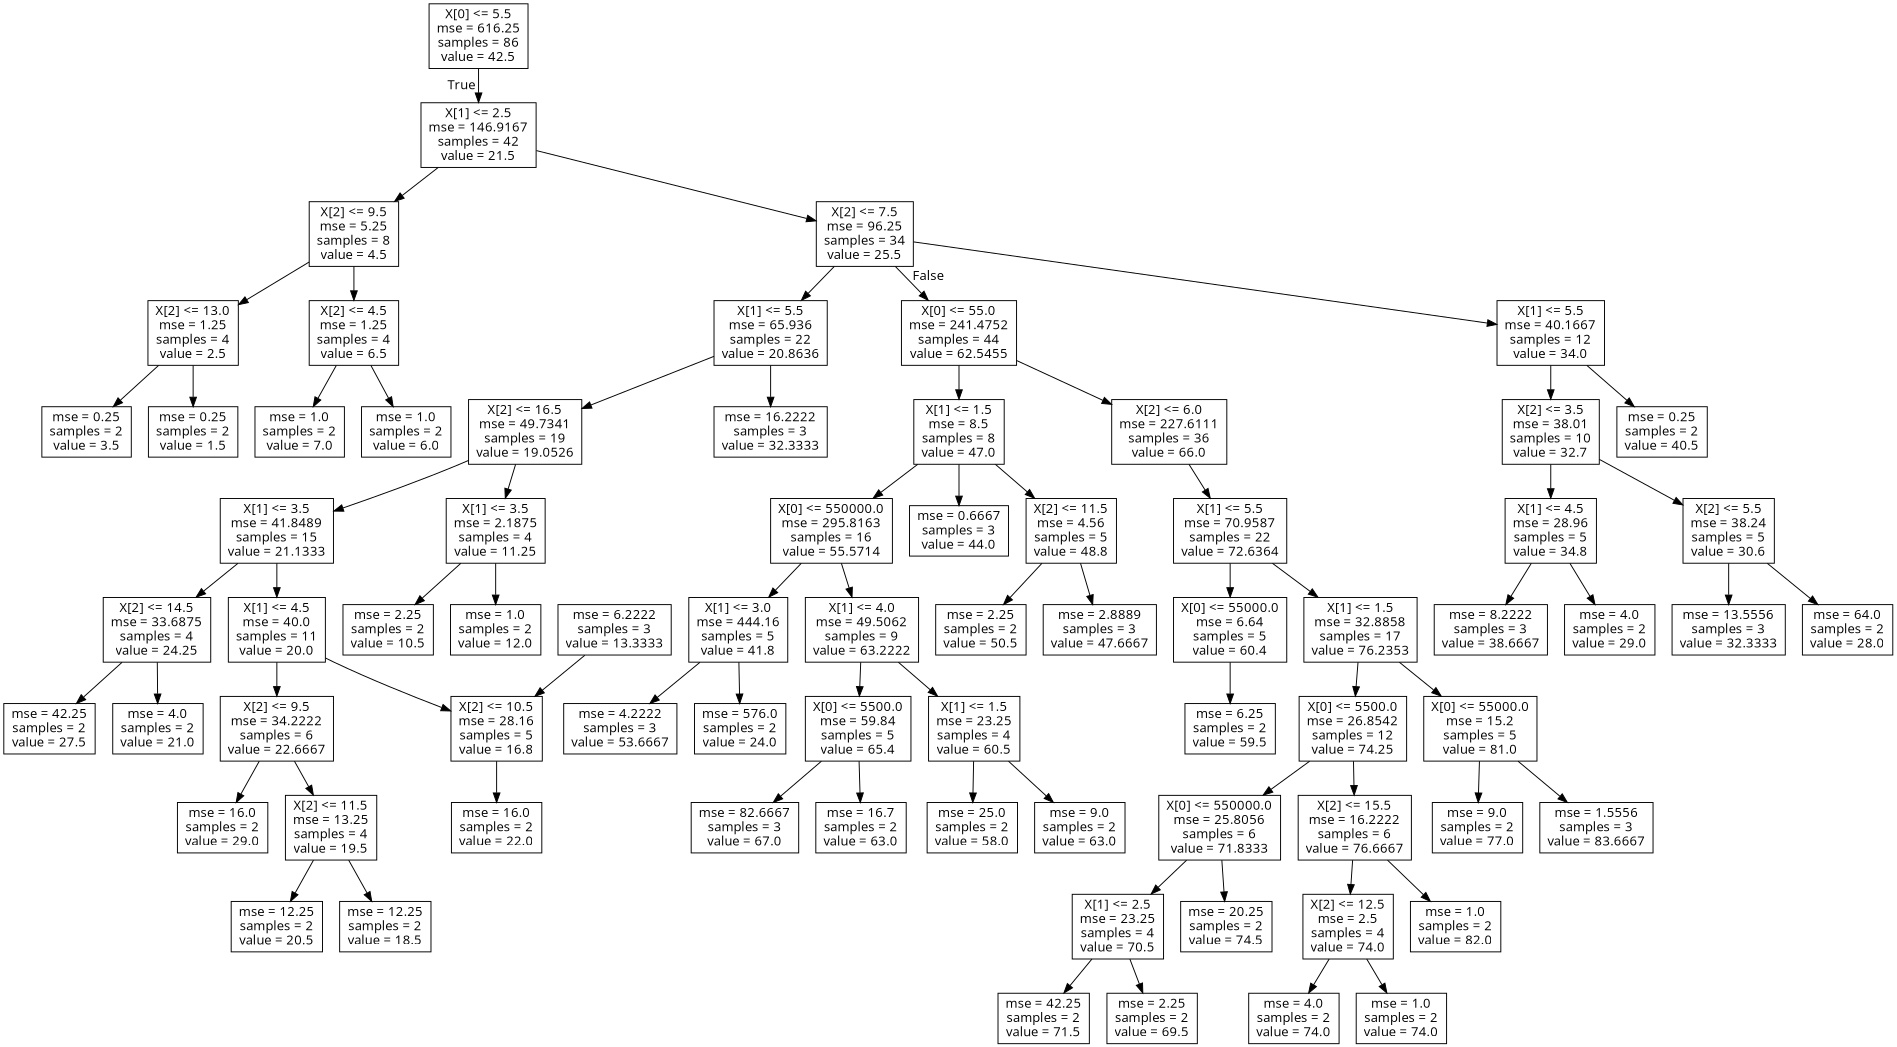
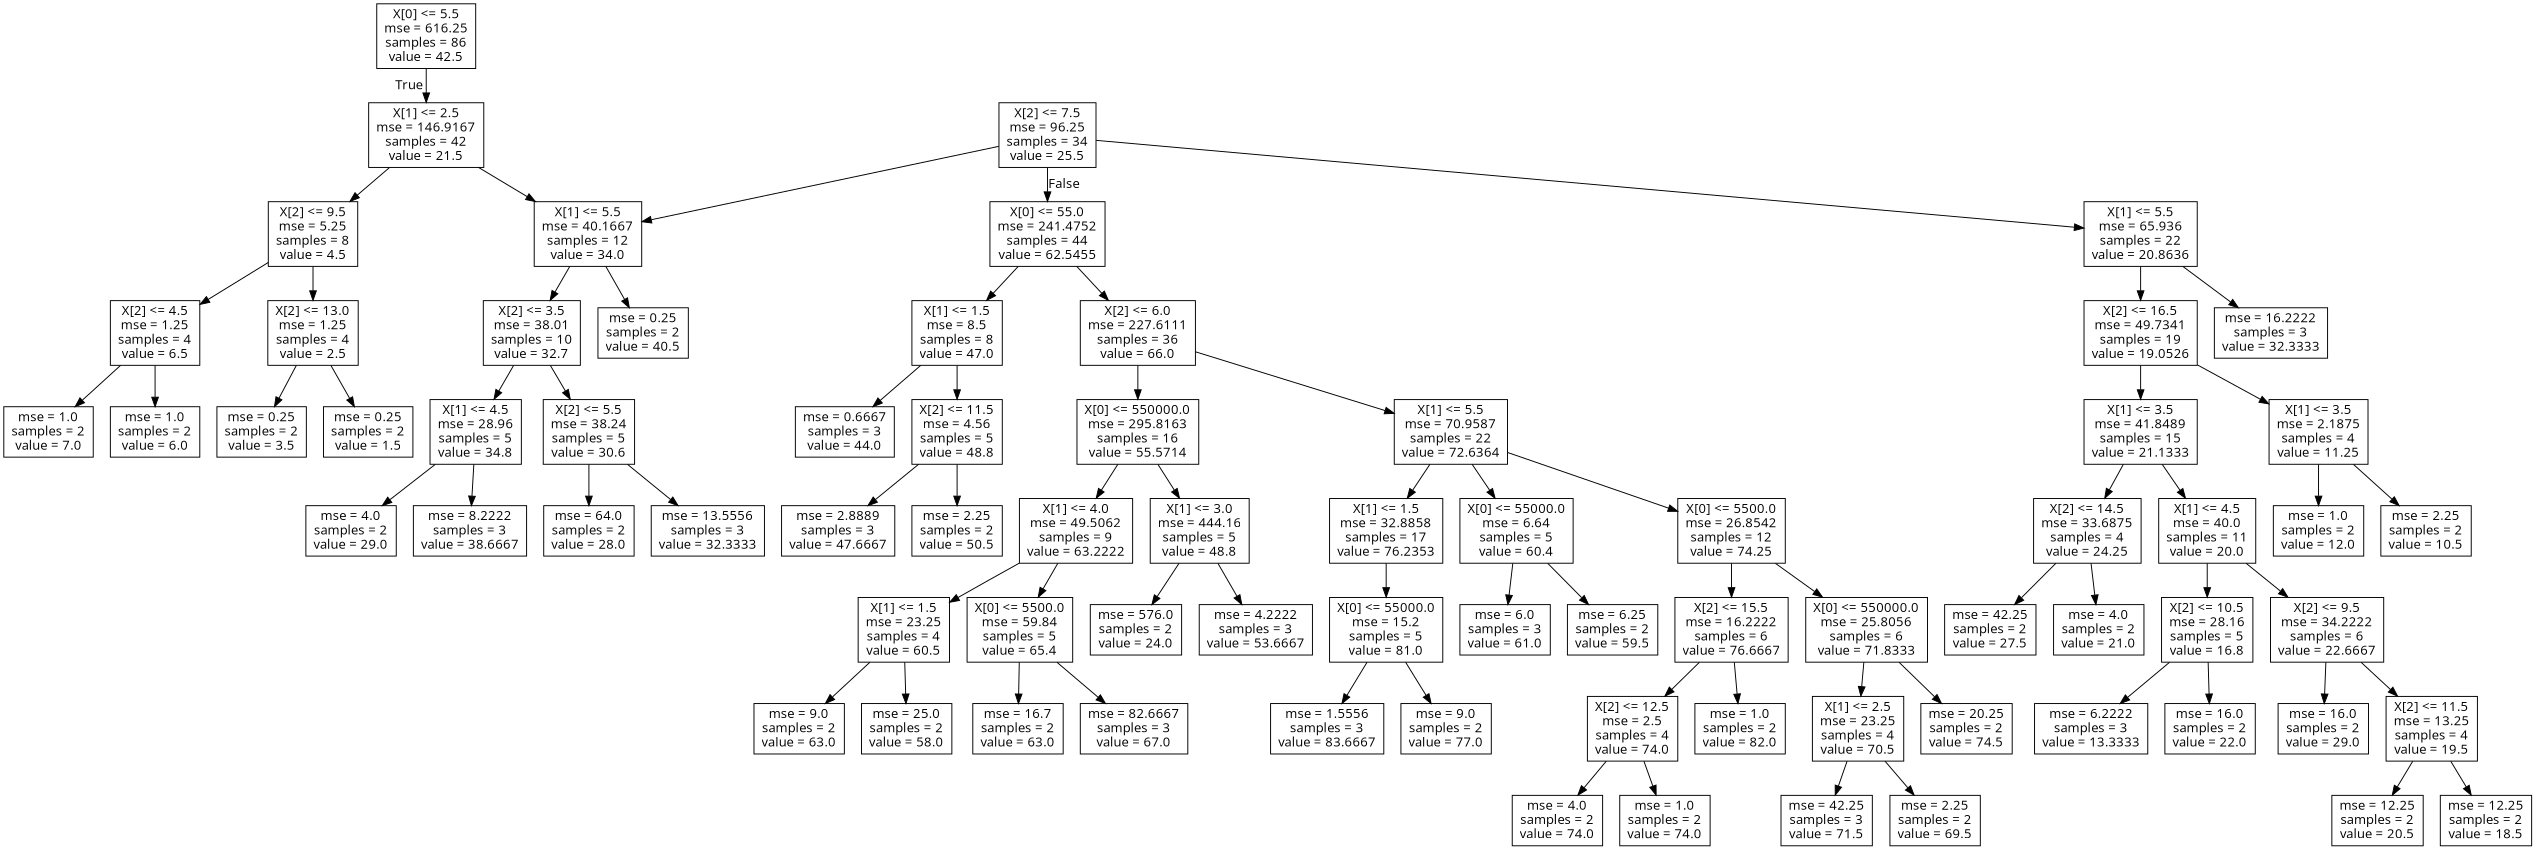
edge "X[1] <= 2.5 mse = 146.9167 samples = 42 value = 21.5" -> "X[2] <= 7.5 mse = 96.25 samples = 34 value = 25.5": now "X[1] <= 2.5 mse = 146.9167 samples = 42 value = 21.5" -> "X[1] <= 5.5 mse = 40.1667 samples = 12 value = 34.0"
edge "X[1] <= 1.5 mse = 8.5 samples = 8 value = 47.0" -> "X[0] <= 550000.0 mse = 295.8163 samples = 16 value = 55.5714": now "X[2] <= 6.0 mse = 227.6111 samples = 36 value = 66.0" -> "X[0] <= 550000.0 mse = 295.8163 samples = 16 value = 55.5714"
node "X[1] <= 3.0 mse = 444.16 samples = 5 value = 41.8": label "X[1] <= 3.0 mse = 444.16 samples = 5 value = 41.8" -> "X[1] <= 3.0 mse = 444.16 samples = 5 value = 48.8"
node "mse = 6.0 samples = 3 value = 61.0": added
edge "mse = 6.2222 samples = 3 value = 13.3333" -> "X[2] <= 10.5 mse = 28.16 samples = 5 value = 16.8": reversed
edge "X[1] <= 1.5 mse = 32.8858 samples = 17 value = 76.2353" -> "X[0] <= 5500.0 mse = 26.8542 samples = 12 value = 74.25": now "X[1] <= 5.5 mse = 70.9587 samples = 22 value = 72.6364" -> "X[0] <= 5500.0 mse = 26.8542 samples = 12 value = 74.25"
node "mse = 42.25 samples = 2 value = 71.5": label "mse = 42.25 samples = 2 value = 71.5" -> "mse = 42.25 samples = 3 value = 71.5"
